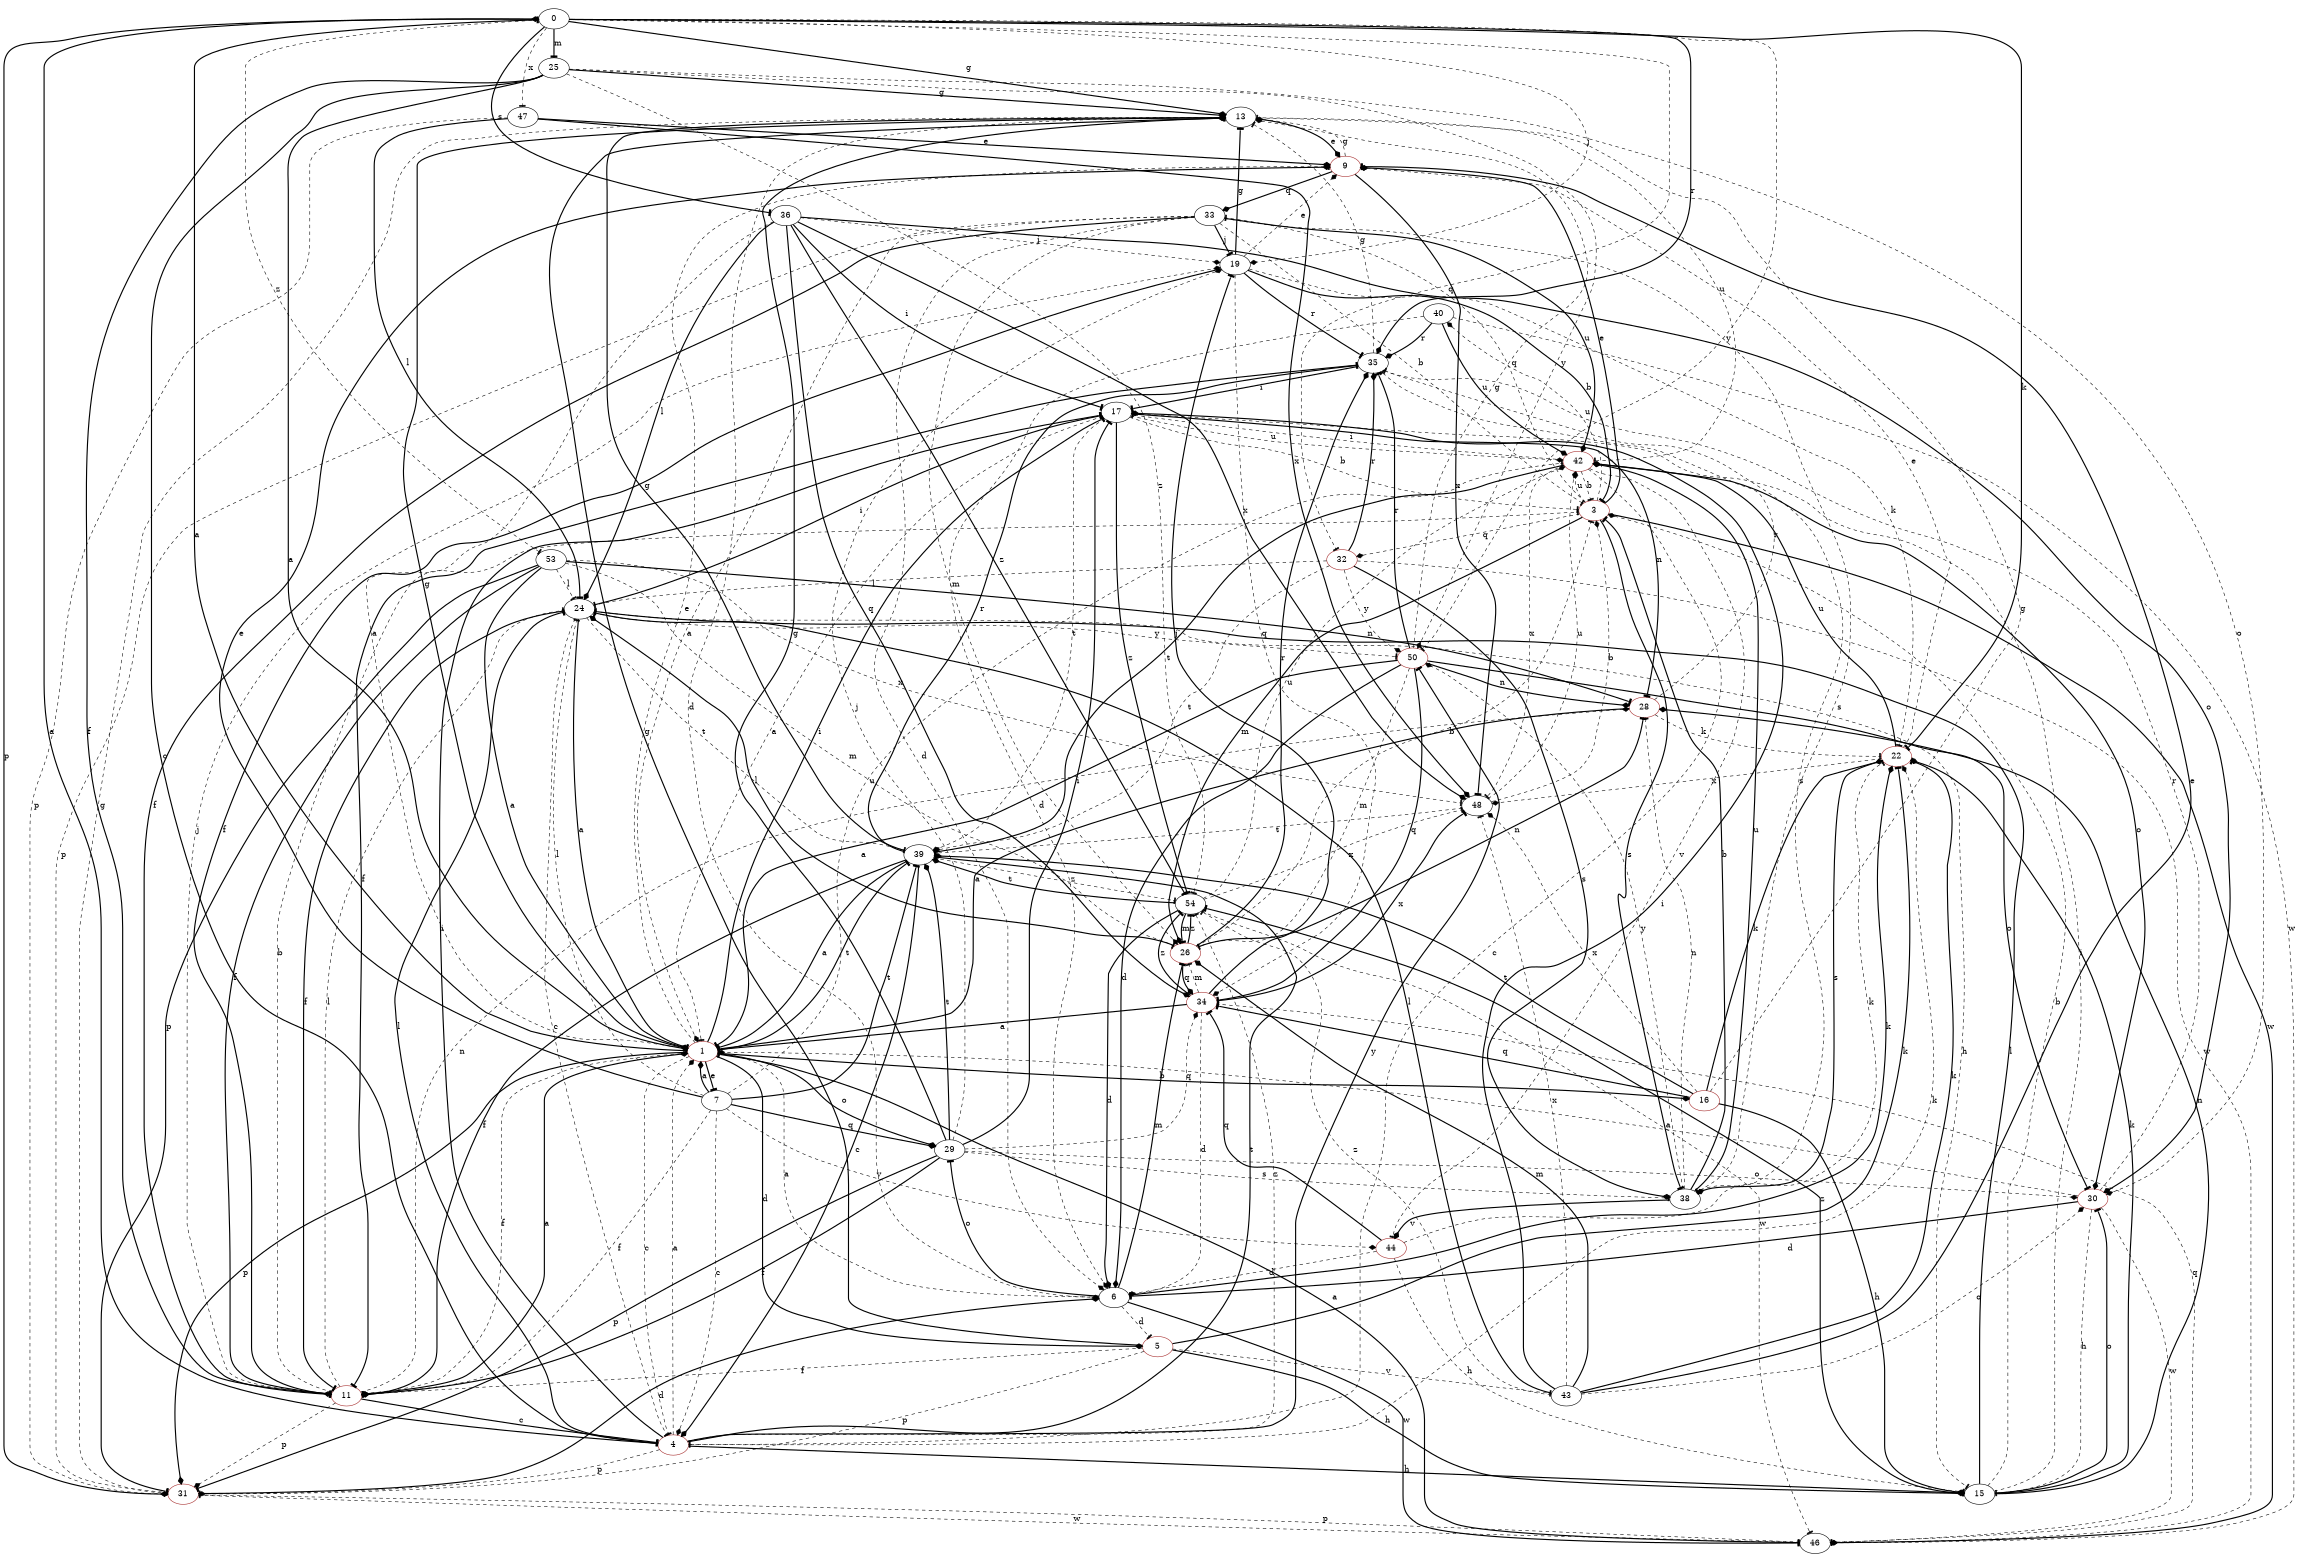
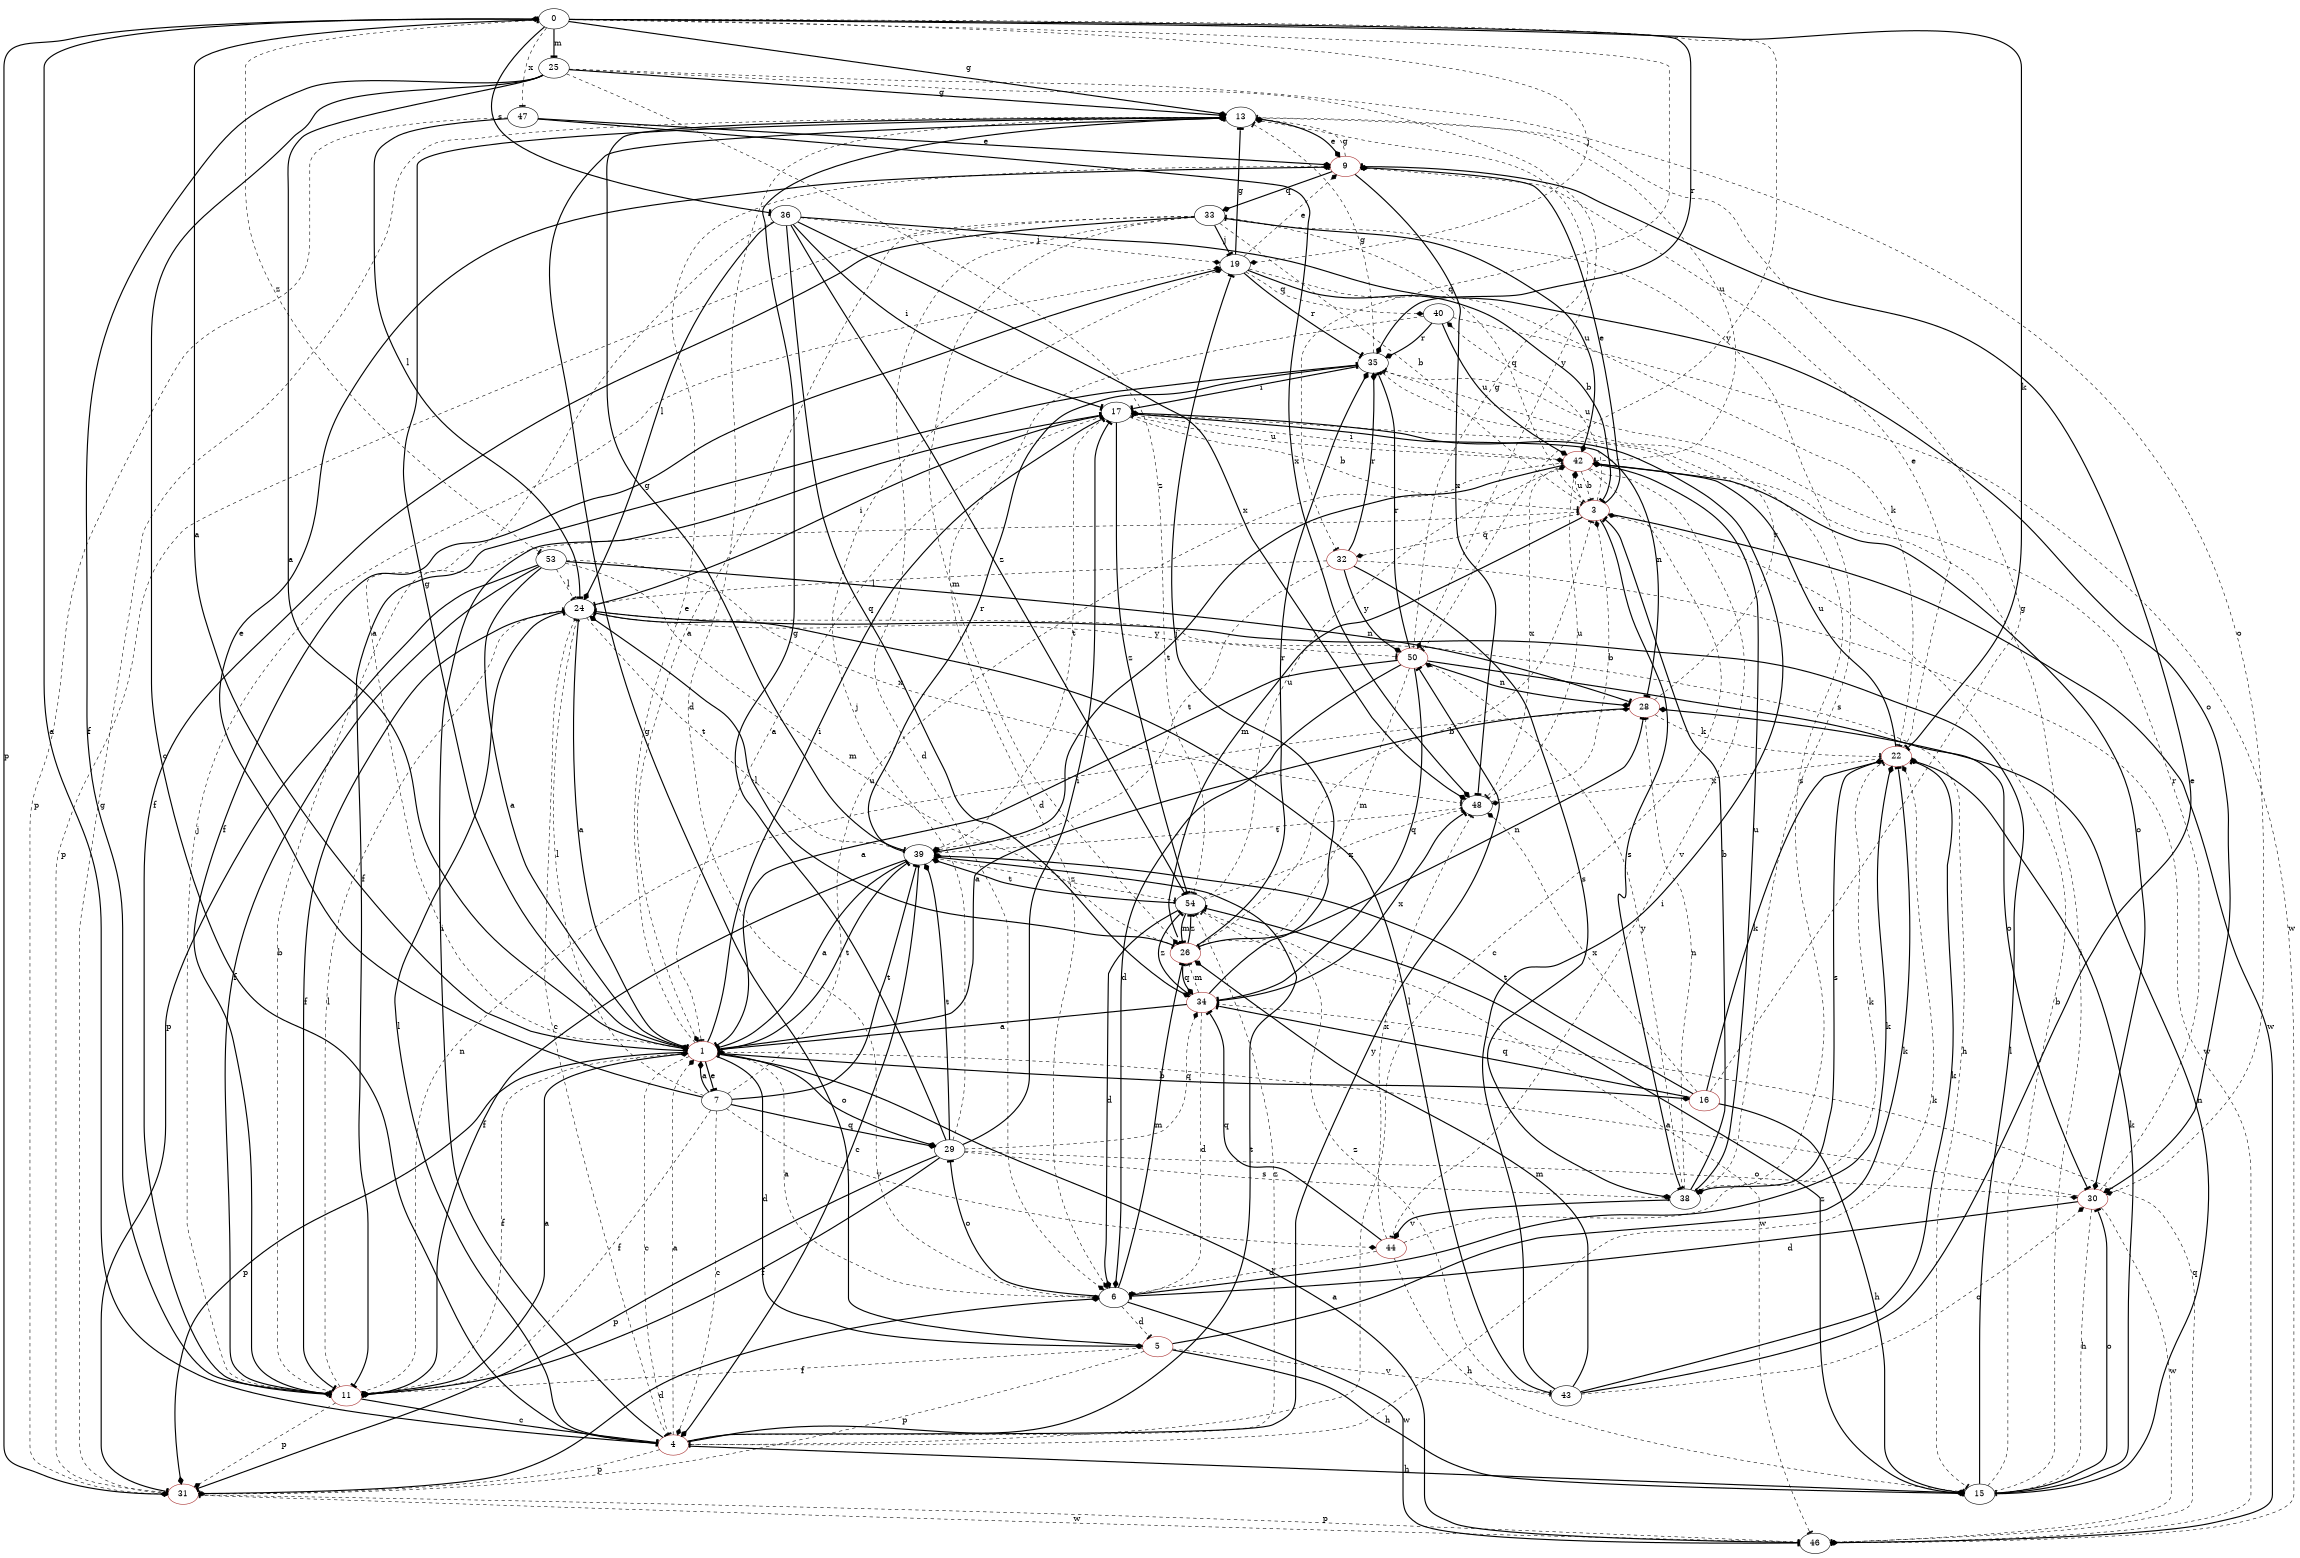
edge "32" -> "50": style dashed -> bold
edge "3" -> "26": arrowhead diamond -> tee
edge "19" -> "34": now "19" -> "40"
edge "43" -> "48": now "44" -> "48"
